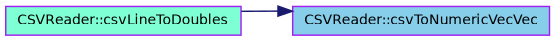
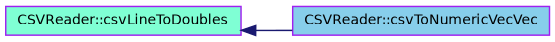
edge "CSVReader::csvLineToDoubles" -> "CSVReader::csvToNumericVecVec": reversed
